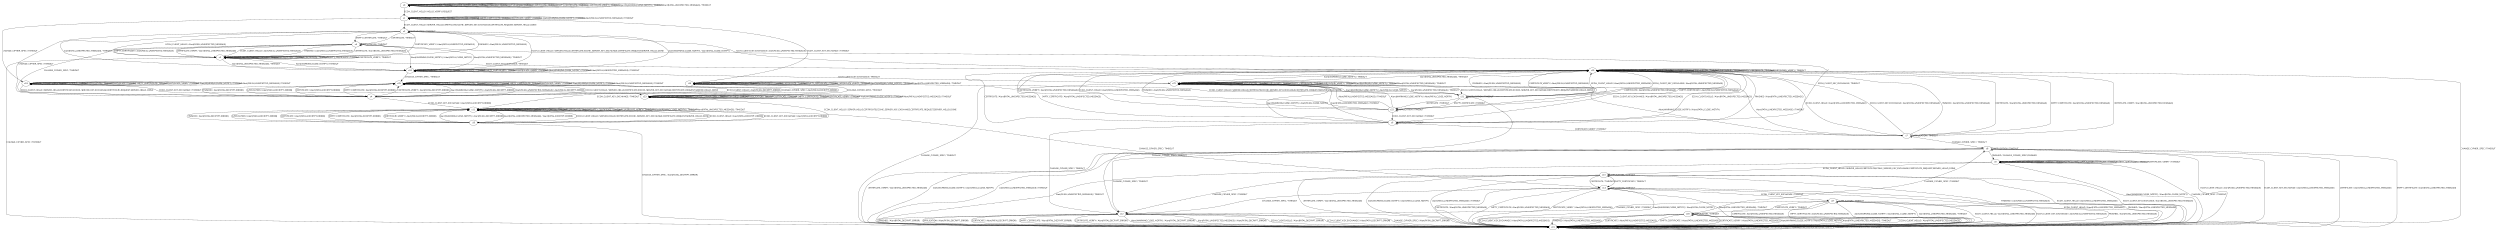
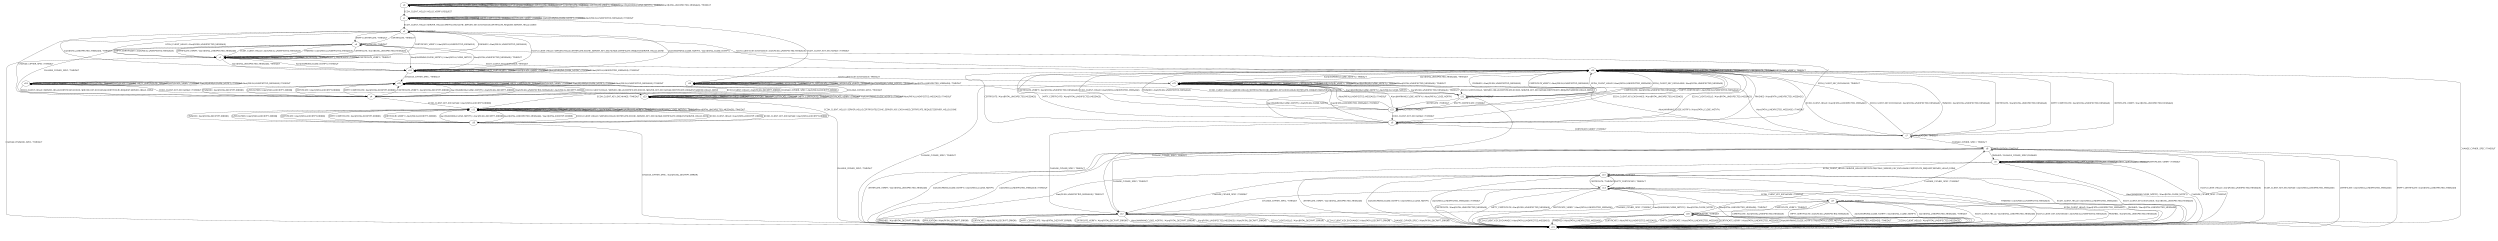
edge "s1" -> "s19": removed, label "CHANGE_CIPHER_SPEC / TIMEOUT"
edge "s11" -> "s14": now "s11" -> "s15"
edge "s3" -> "s15": label "CHANGE_CIPHER_SPEC / TIMEOUT" -> "CHANGE_FINISHED_SPEC / TIMEOUT"
